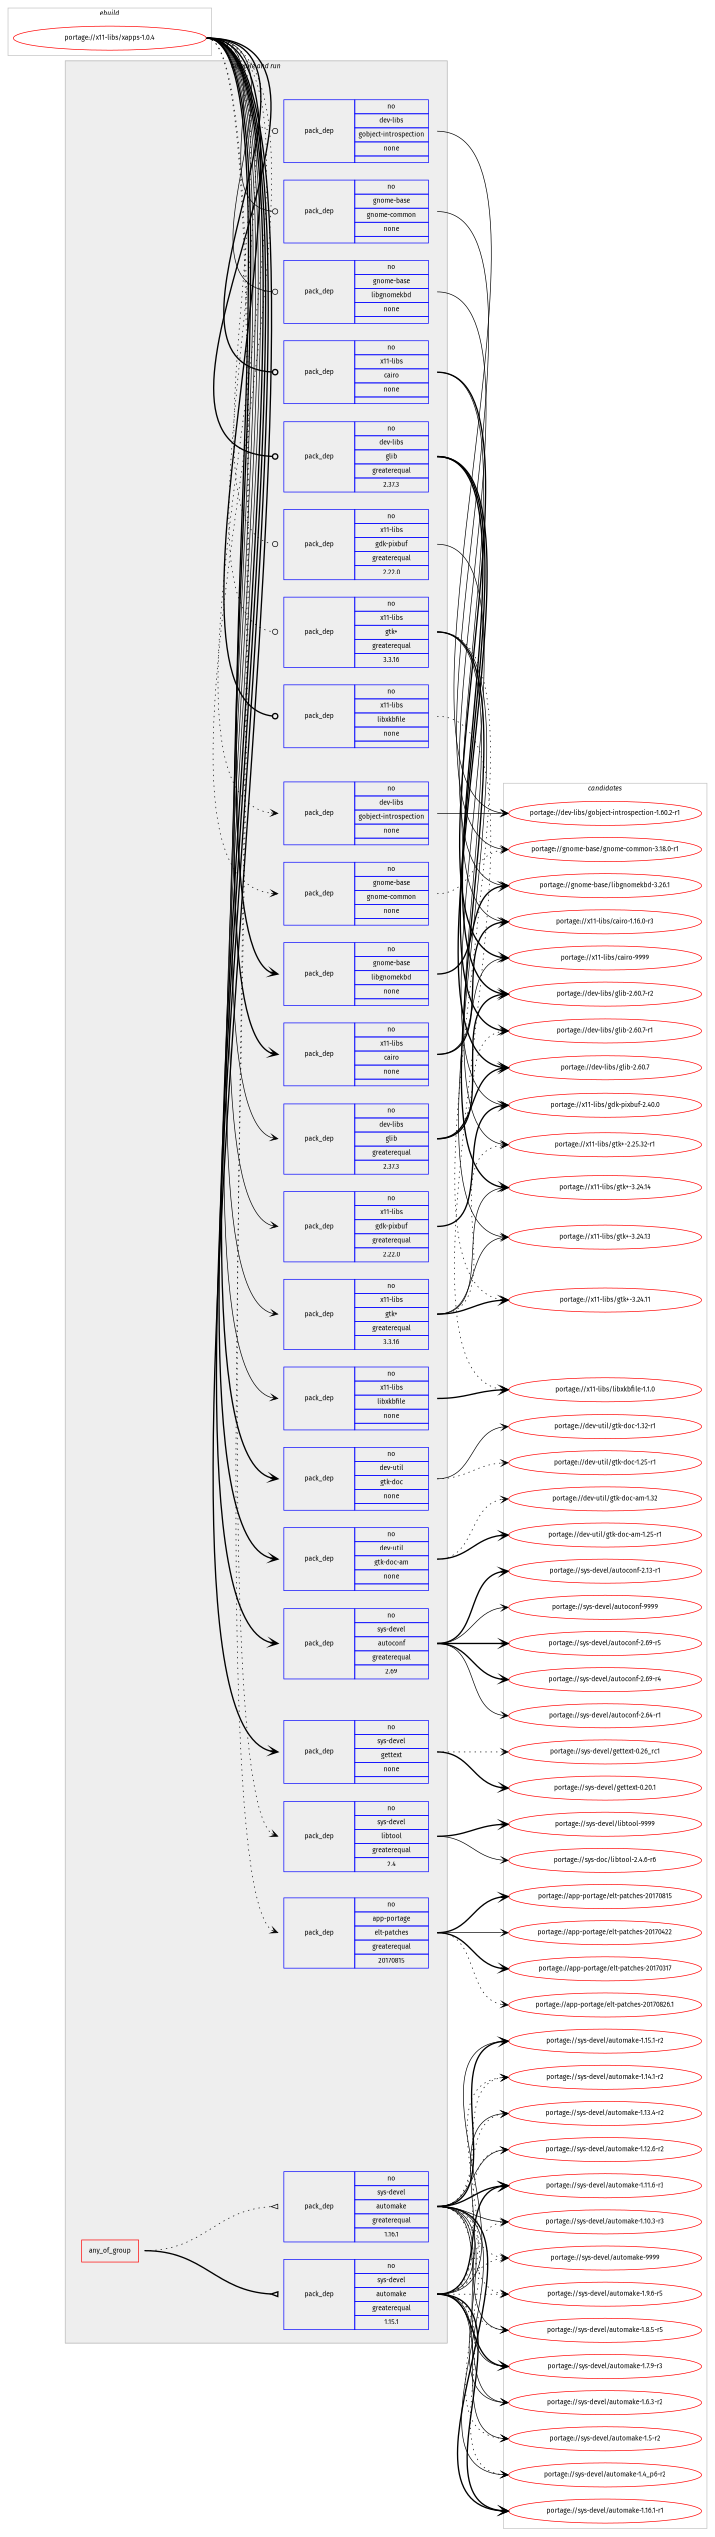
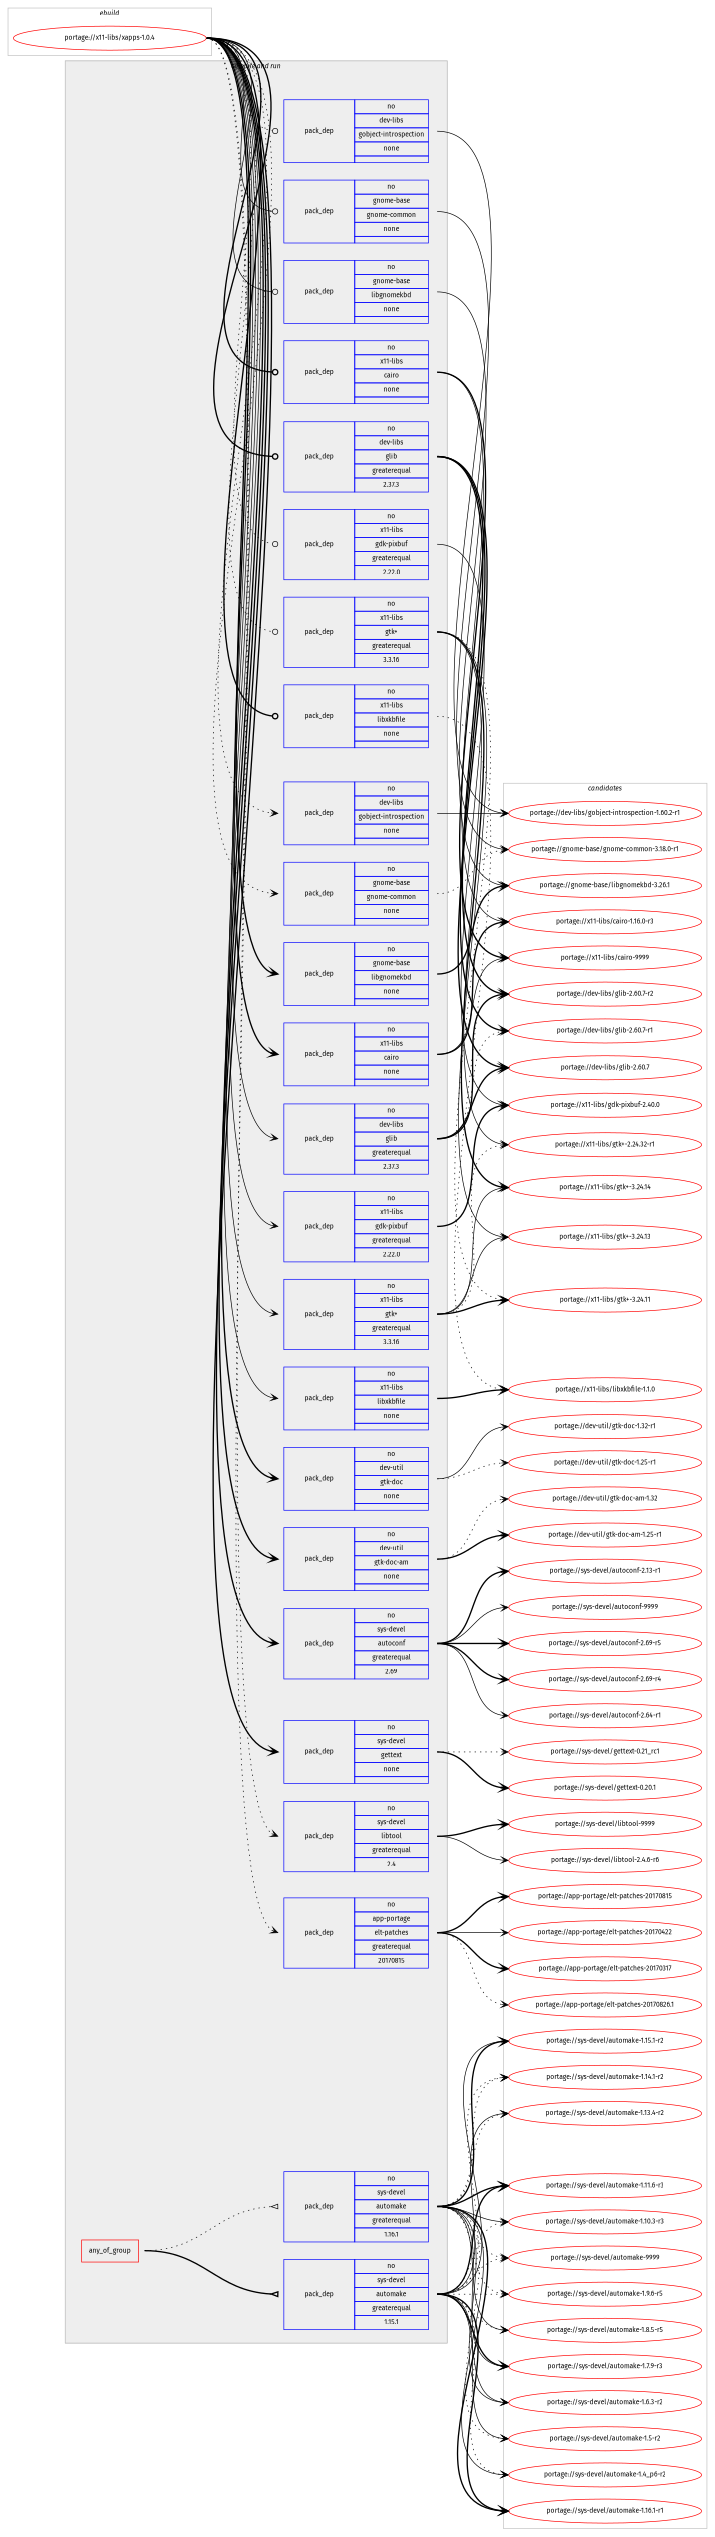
node "portage://x11-libs/gtk+-2.25.32-r1": label "portage://x11-libs/gtk+-2.25.32-r1" -> "portage://x11-libs/gtk+-2.24.32-r1"
node "portage://sys-devel/gettext-0.26_rc1": label "portage://sys-devel/gettext-0.26_rc1" -> "portage://sys-devel/gettext-0.21_rc1"
node "portage://sys-doc/libtool-2.4.6-r6": label "portage://sys-doc/libtool-2.4.6-r6" -> "portage://sys-devel/libtool-2.4.6-r6"
node "portage://sys-devel/automake-1.12.6-r2": removed
